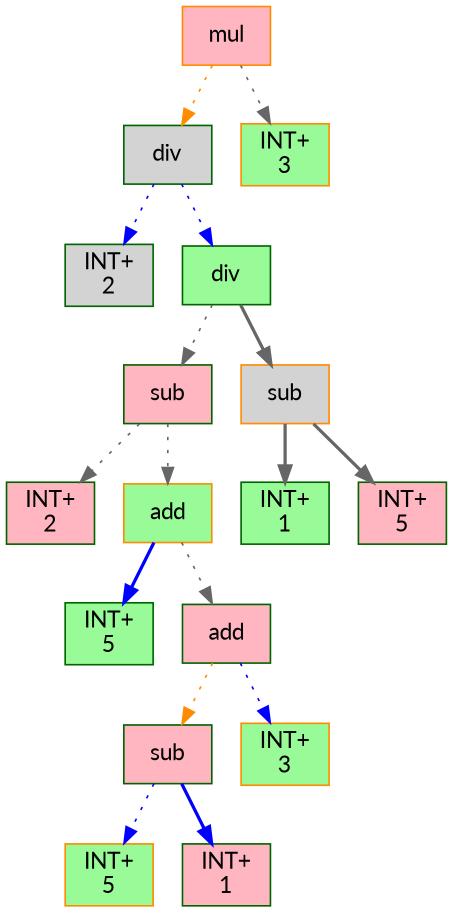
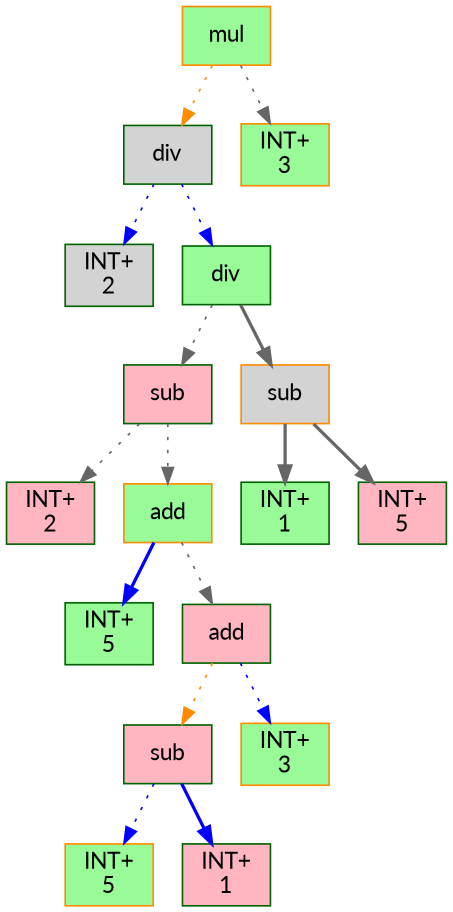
node "mul": fillcolor lightpink -> palegreen
